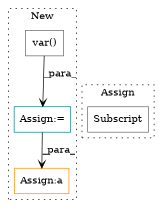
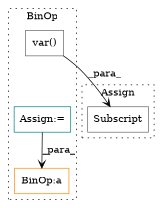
cluster "New": label "New" -> "BinOp"
edge "var()" -> "Assign:=": now "var()" -> "Subscript"
node "Assign:a": label "Assign:a" -> "BinOp:a"
